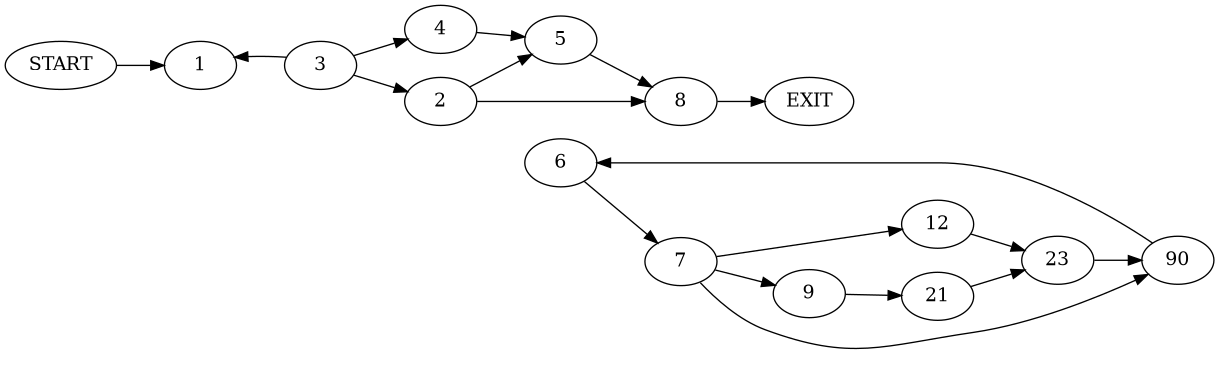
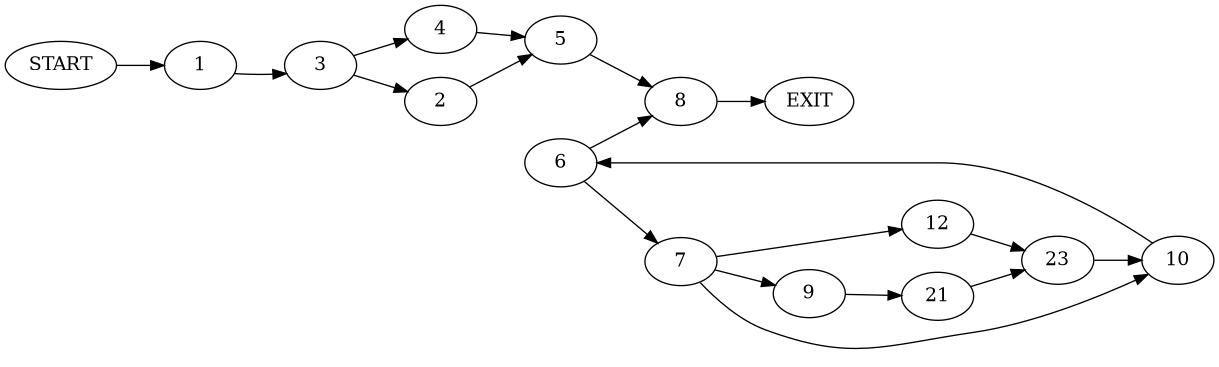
edge "3" -> "1": reversed
edge "2" -> "8": now "6" -> "8"
node "90": label "90" -> "10"
